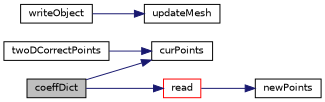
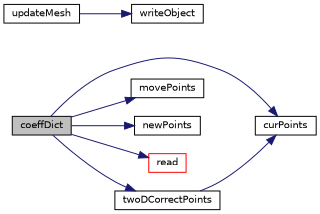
edge "writeObject" -> "updateMesh": reversed
node "movePoints": added
edge "read" -> "newPoints": now "coeffDict" -> "newPoints"
edge "coeffDict" -> "twoDCorrectPoints": added
